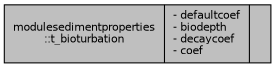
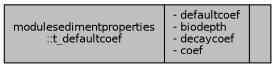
node "modulesedimentproperties": text "::t_bioturbation" -> "::t_defaultcoef"
